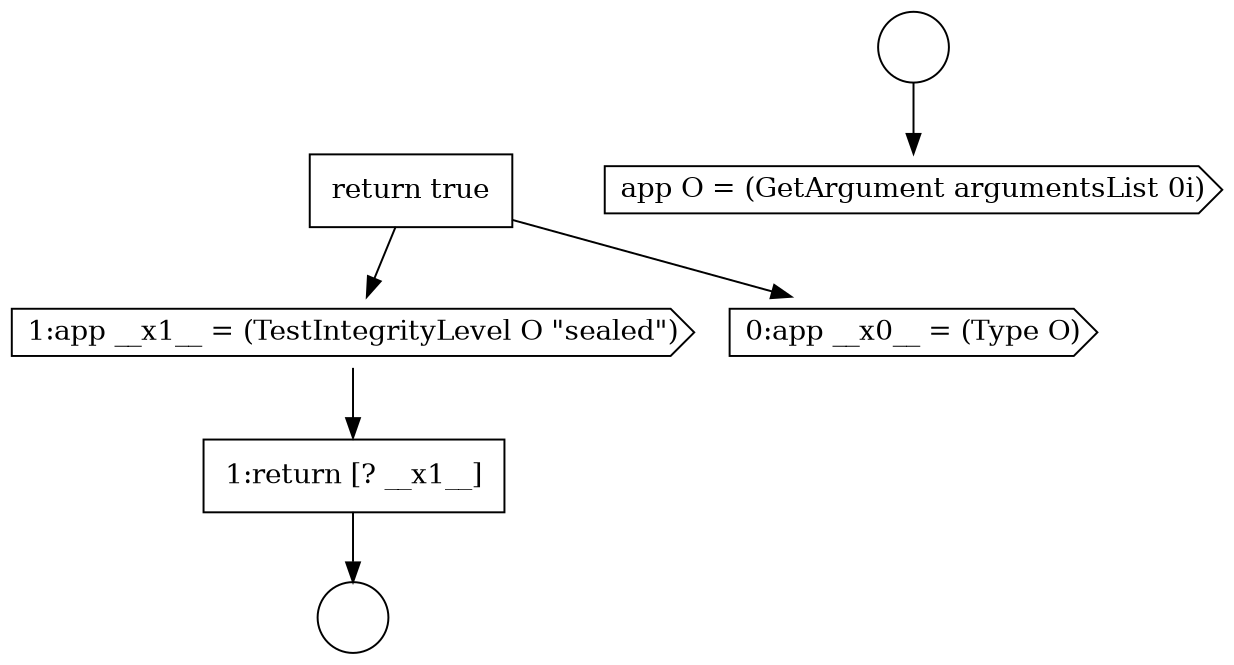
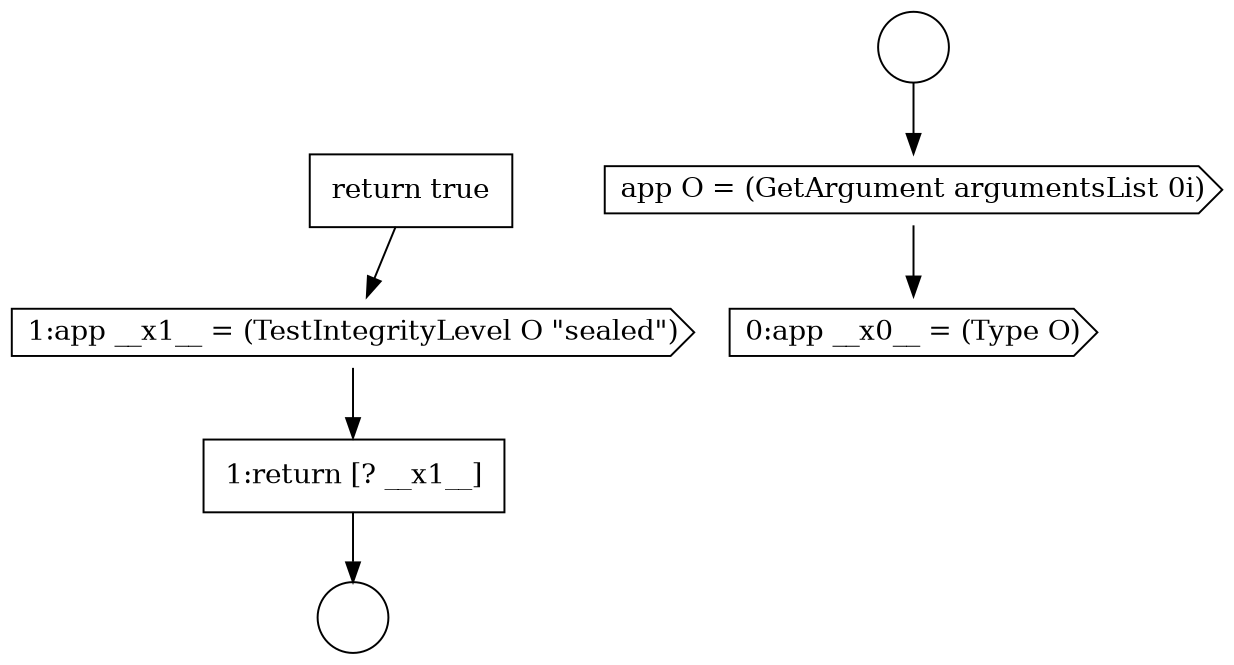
edge "return true" -> "0:app __x0__ = (Type O)": now "app O = (GetArgument argumentsList 0i)" -> "0:app __x0__ = (Type O)"
